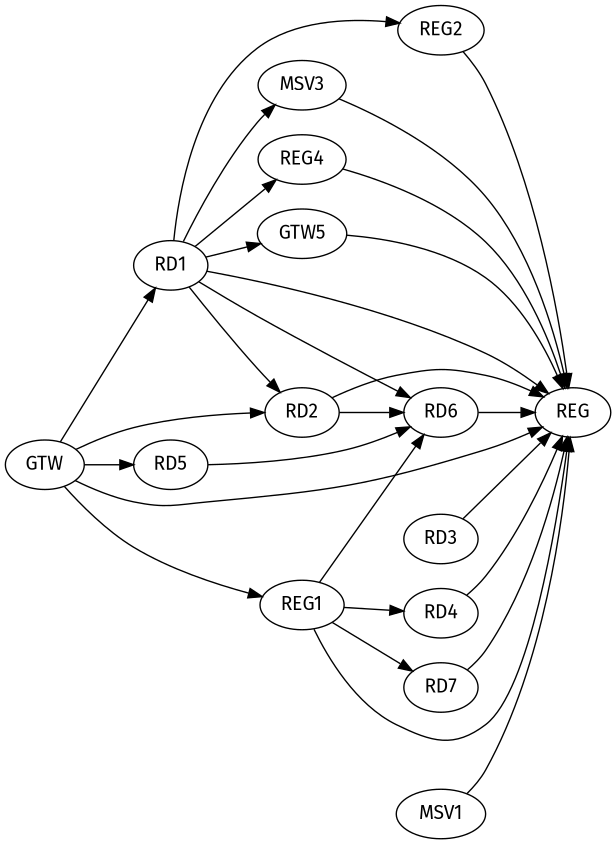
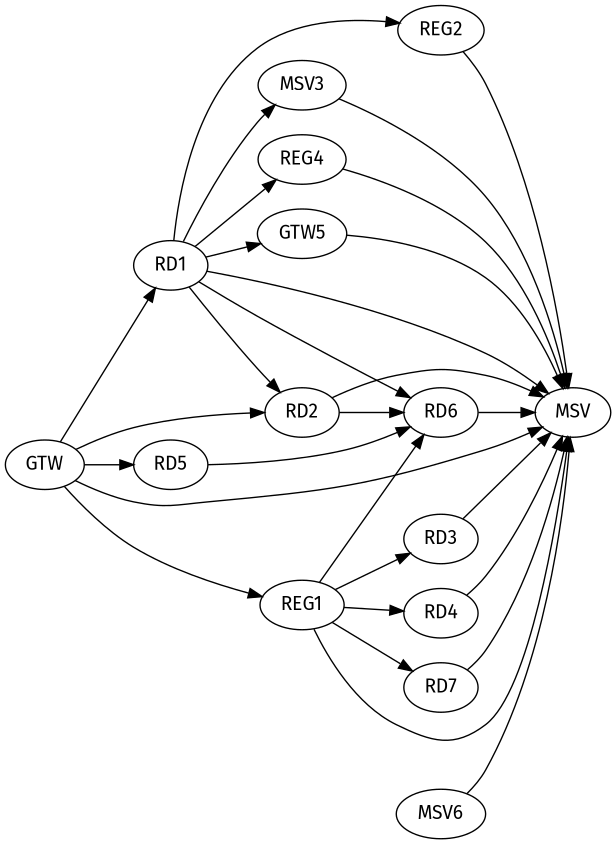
node "REG": label "REG" -> "MSV"
edge "REG1" -> "RD3": added
node "MSV1": label "MSV1" -> "MSV6"
